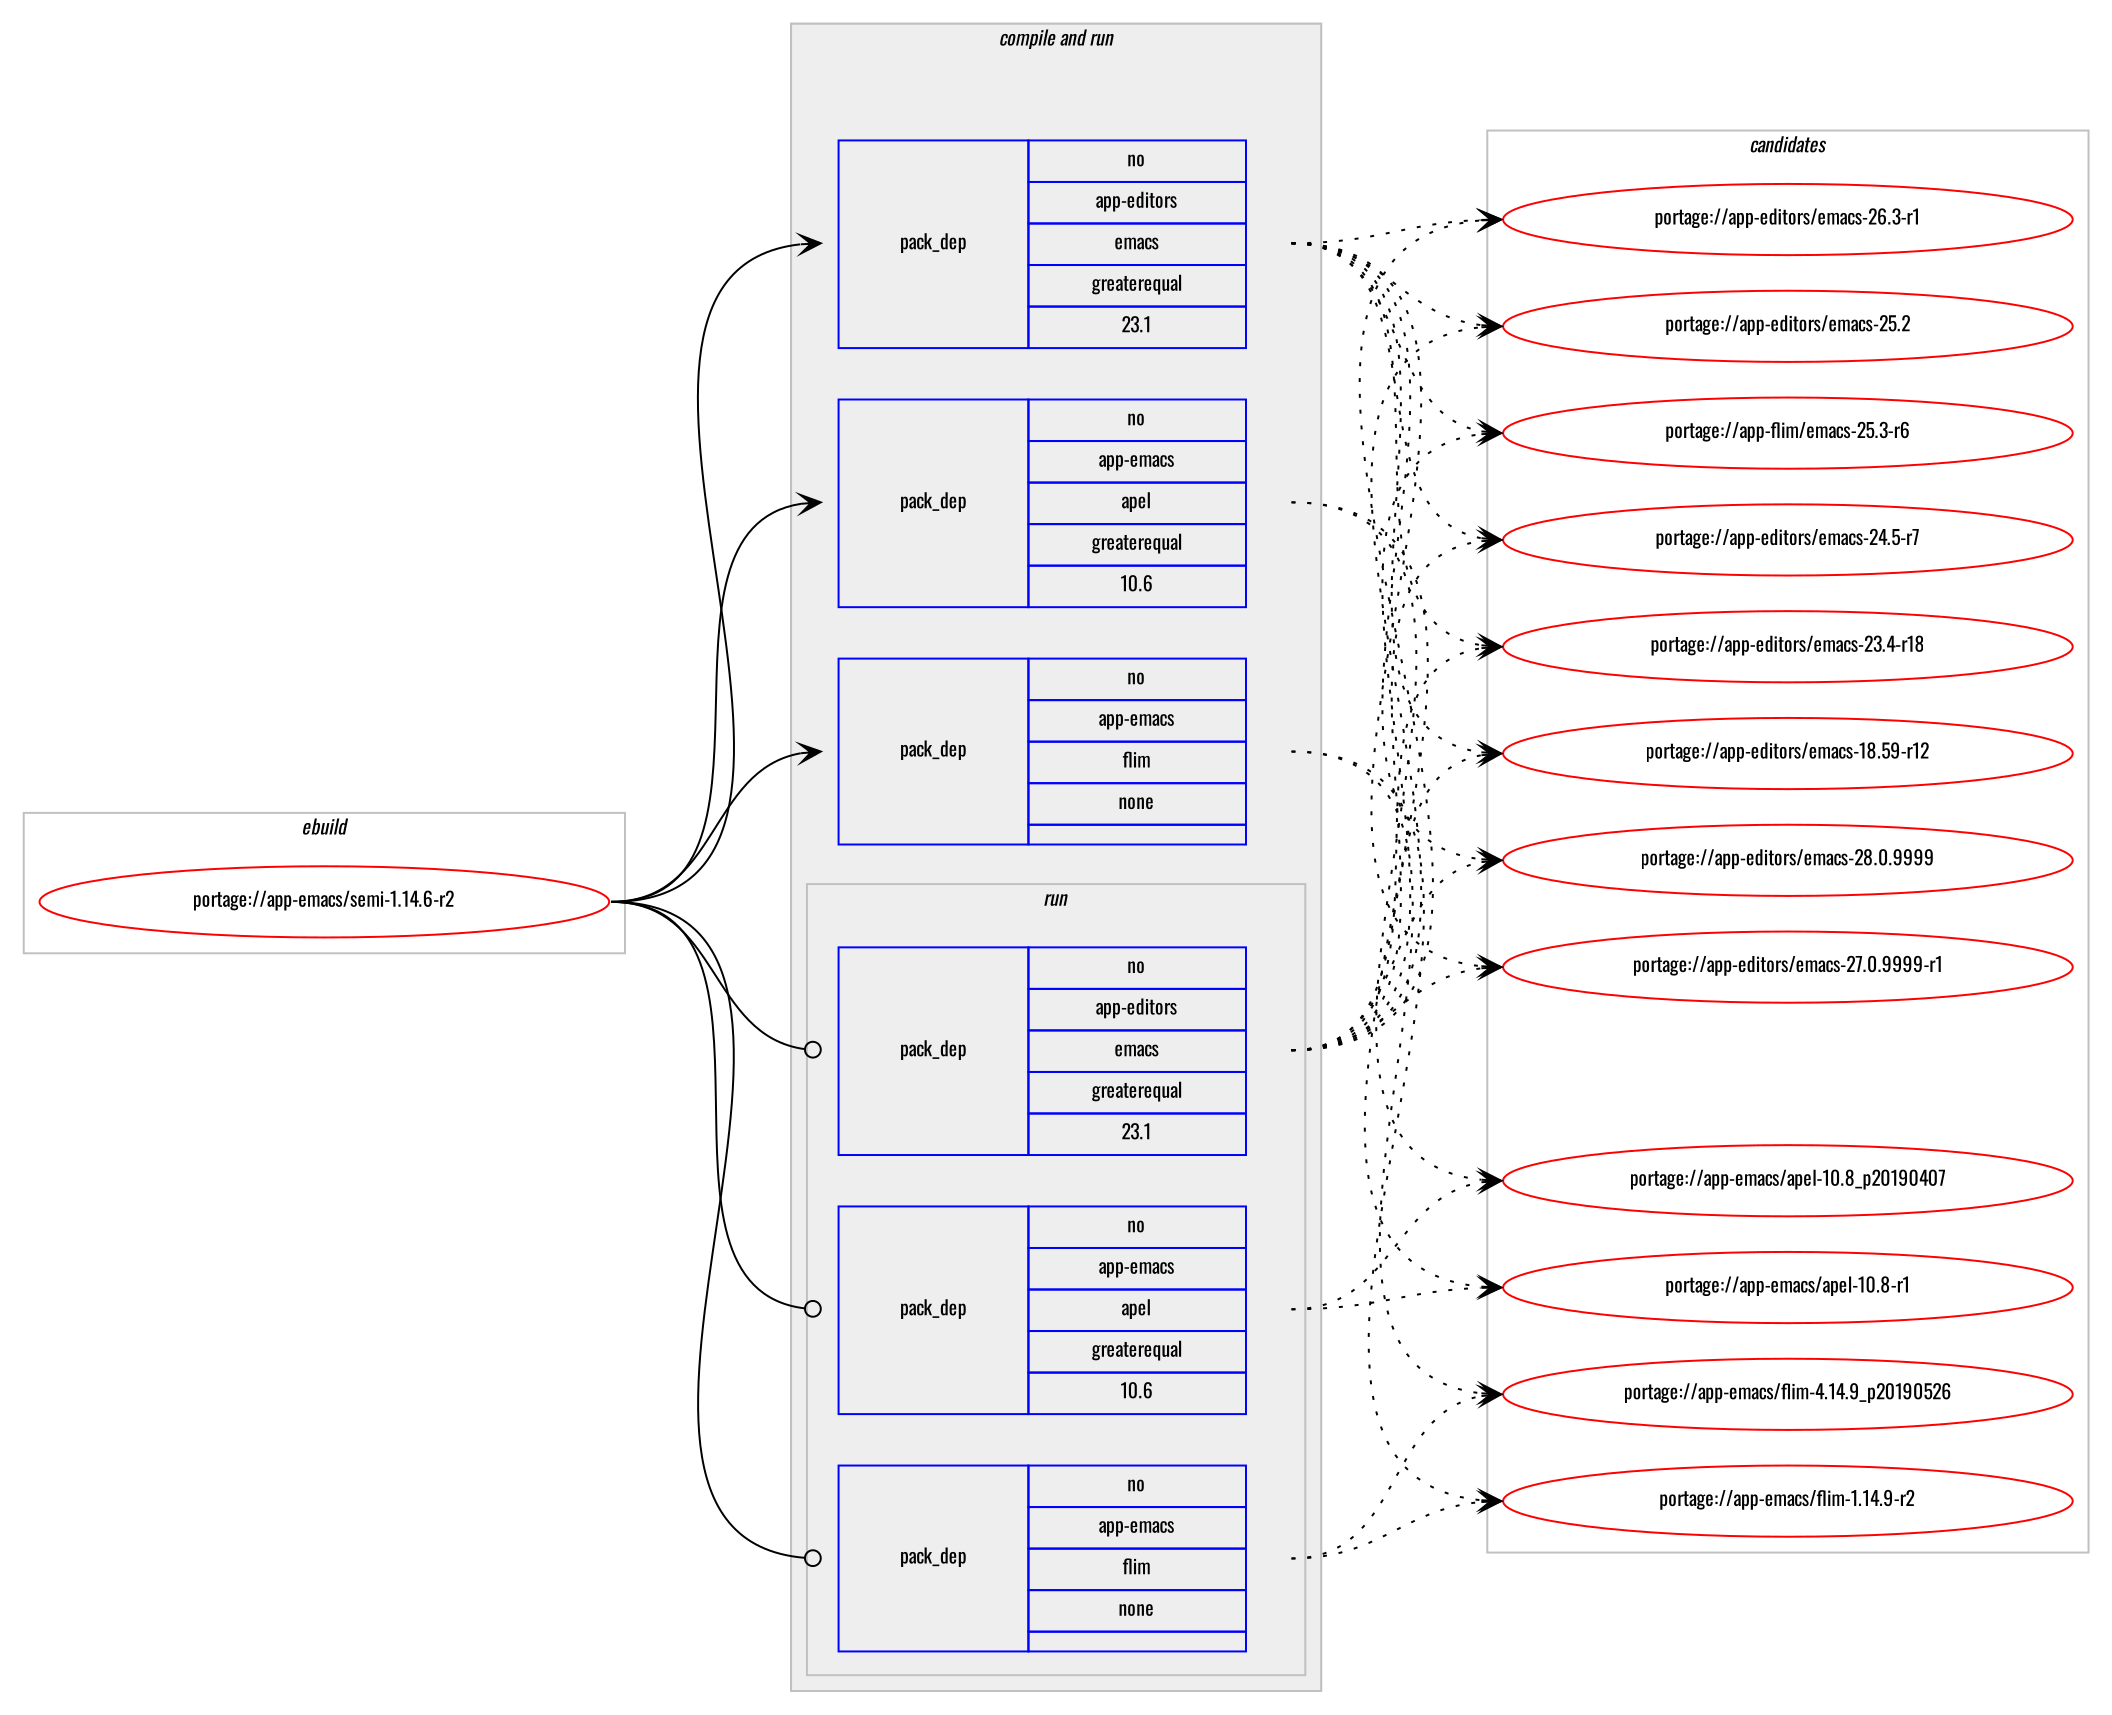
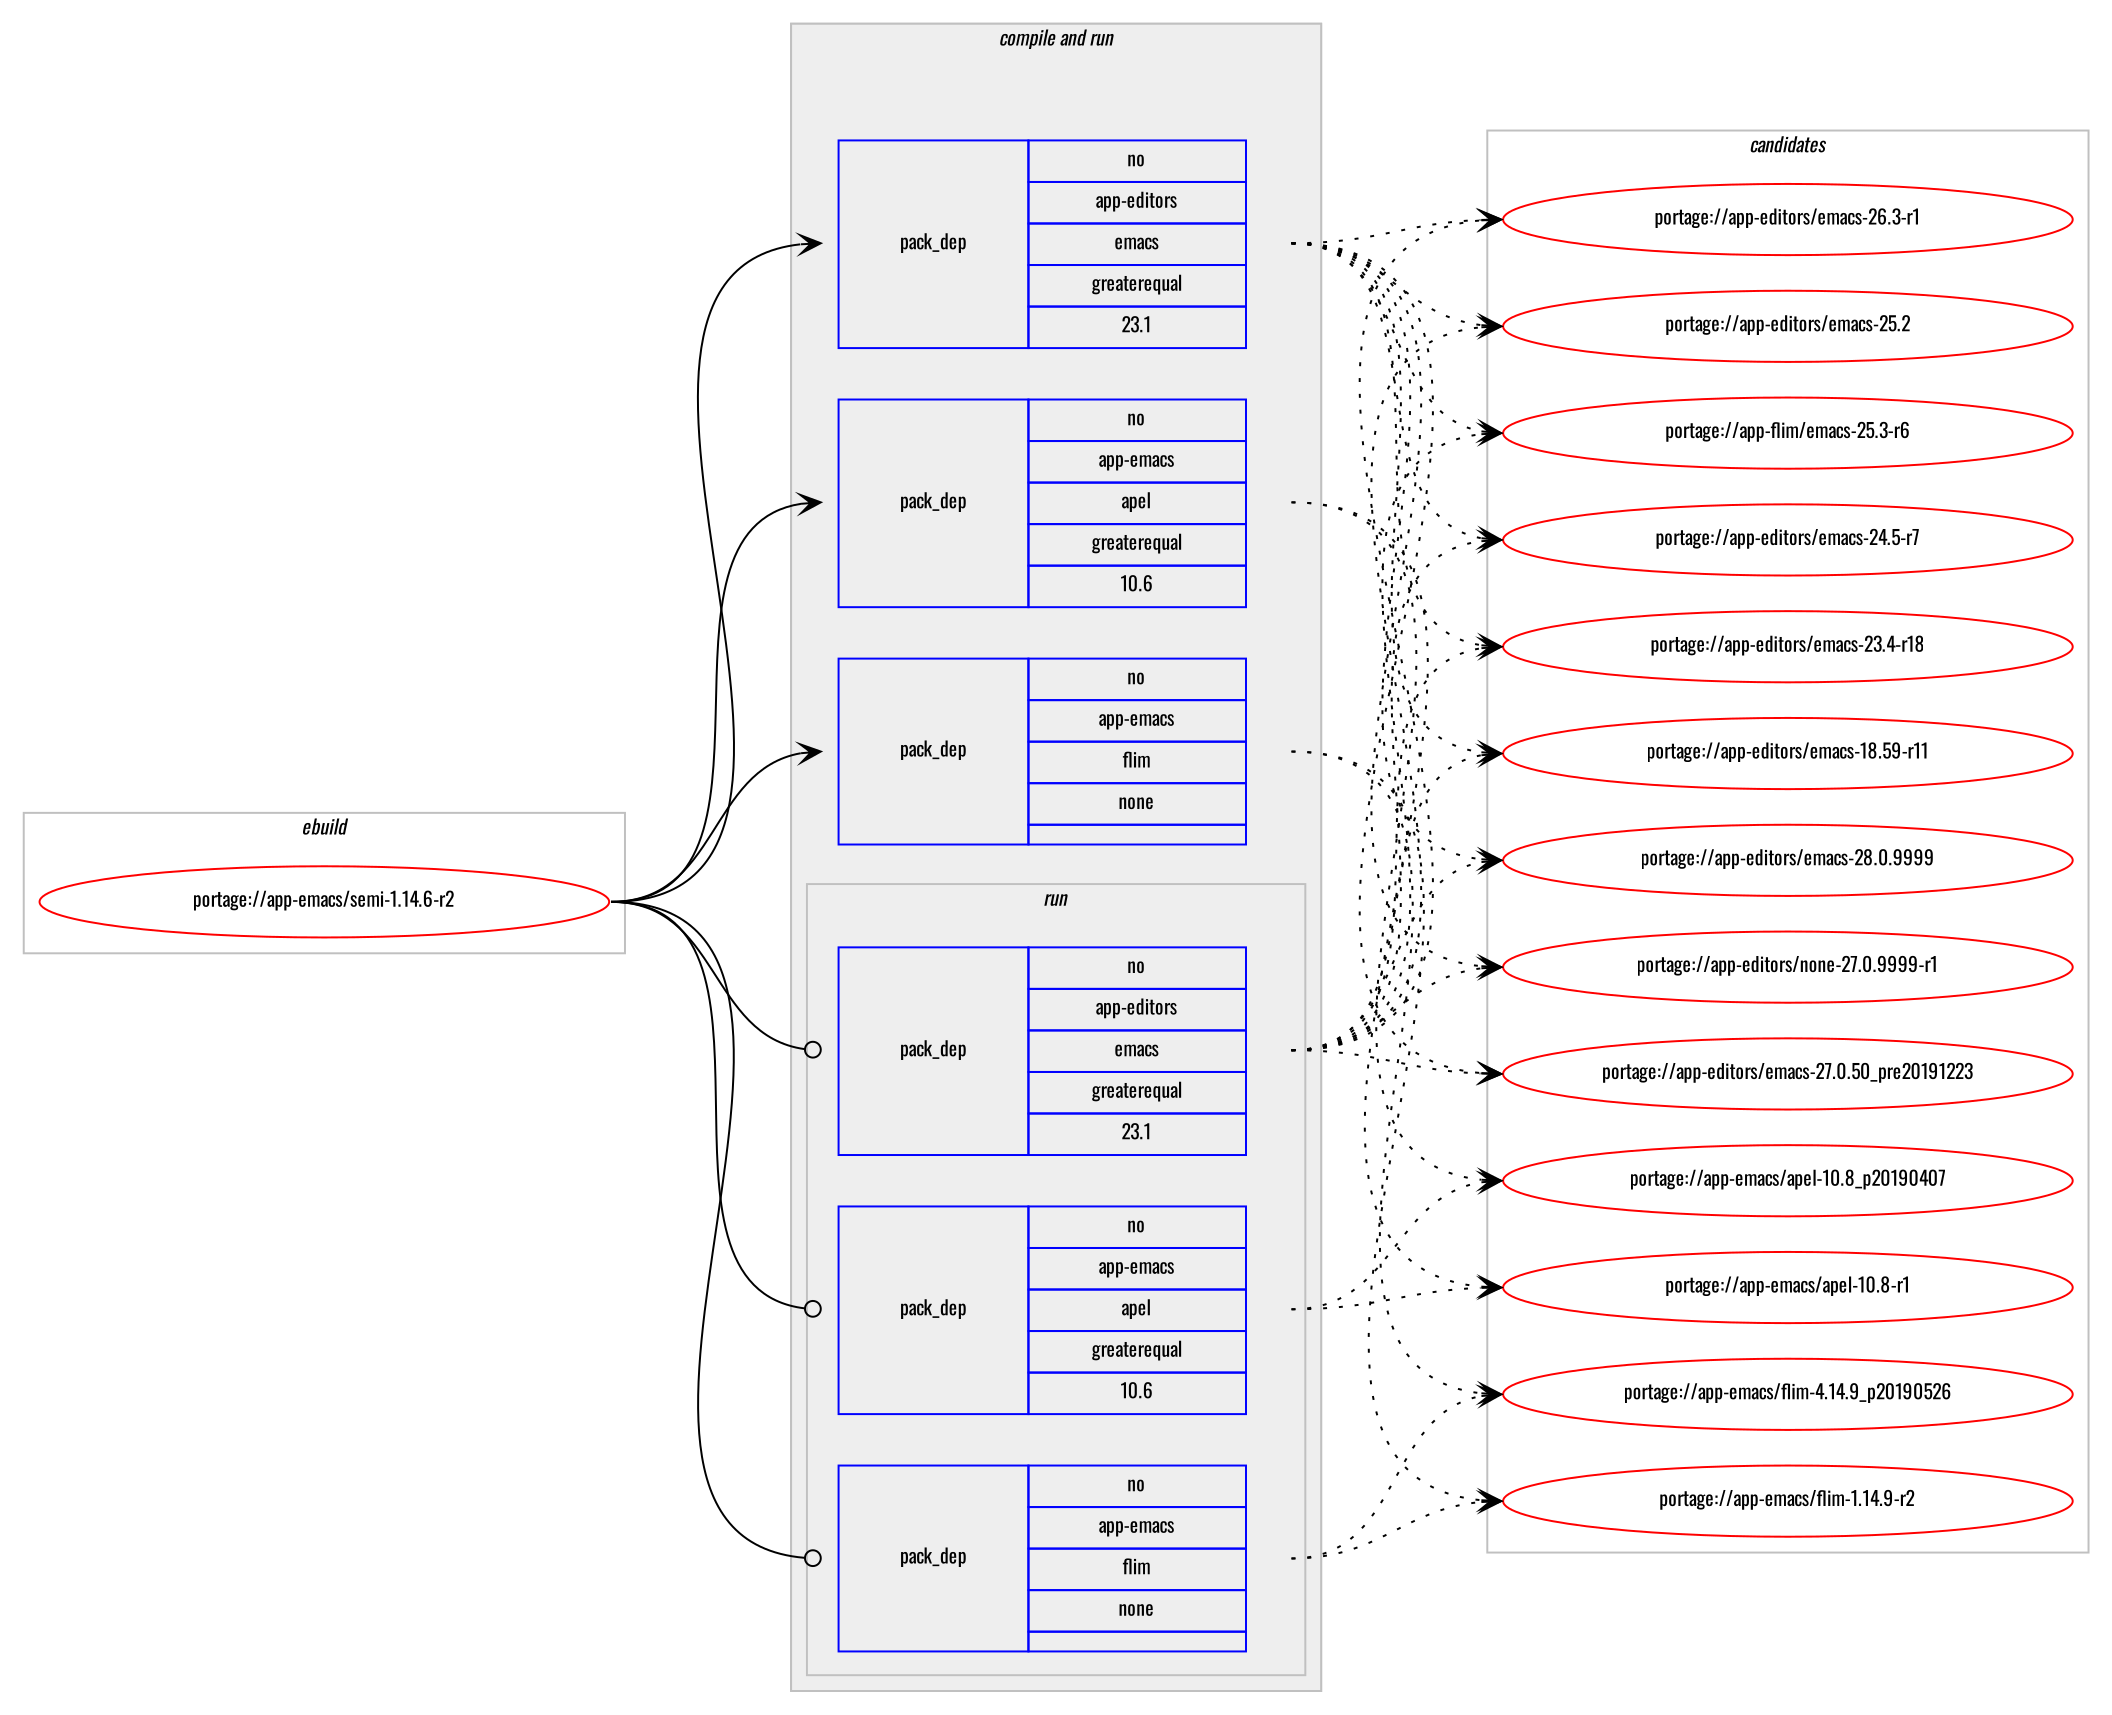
node "portage://app-editors/emacs-18.59-r12": label "portage://app-editors/emacs-18.59-r12" -> "portage://app-editors/emacs-18.59-r11"
node "portage://app-editors/emacs-27.0.9999-r1": label "portage://app-editors/emacs-27.0.9999-r1" -> "portage://app-editors/none-27.0.9999-r1"
node "portage://app-editors/emacs-27.0.50_pre20191223": added
